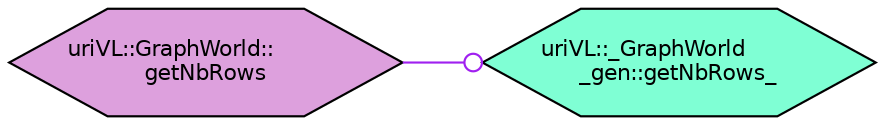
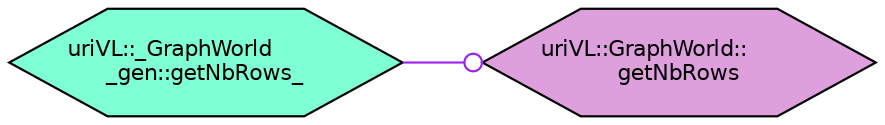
edge "uriVL::GraphWorld:: getNbRows" -> "uriVL::_GraphWorld _gen::getNbRows_": reversed
